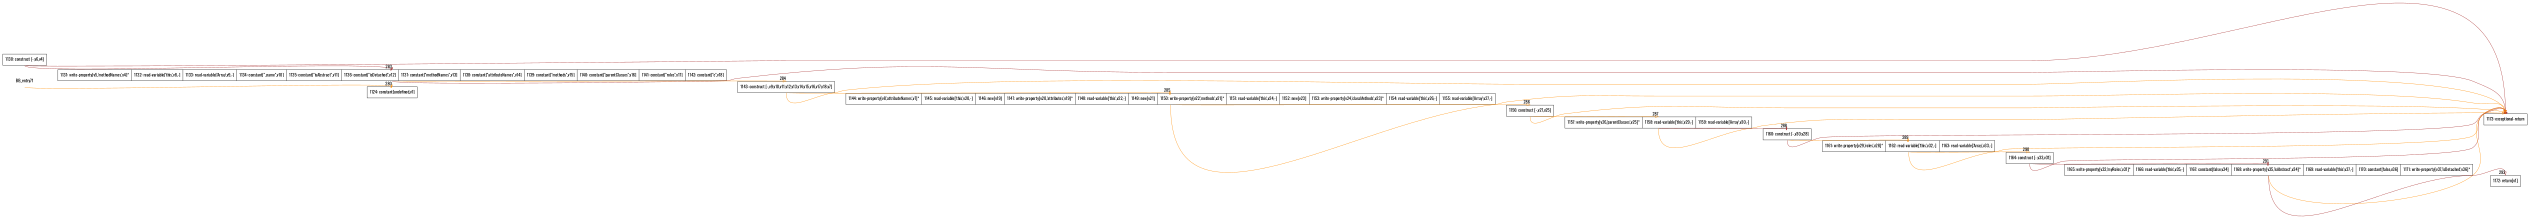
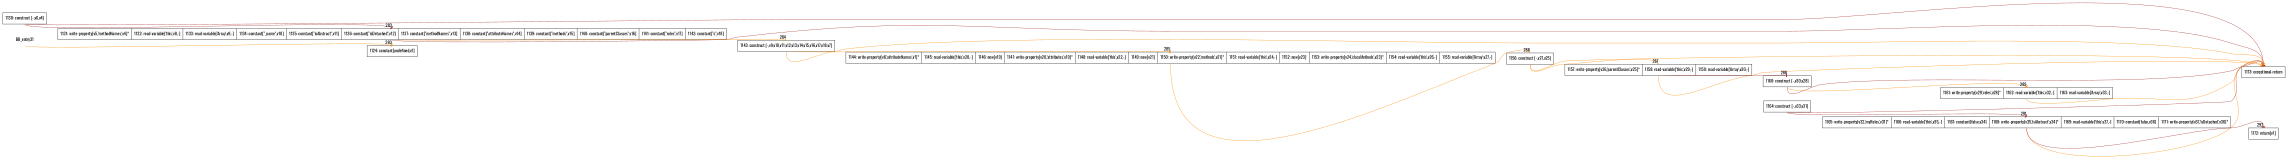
node "BB_entry71": label "BB_entry71" -> "BB_entry31"
edge "1144: write-property[v8,'attributeNames',v7]*" -> "1173: exceptional-return": removed
edge "1161: write-property[v29,'roles',v28]*" -> "1164: construct [-,v33,v31]": removed
edge "1165: write-property[v32,'myRoles',v31]*" -> "1172: return[v1]": arrowhead onormal -> tee
